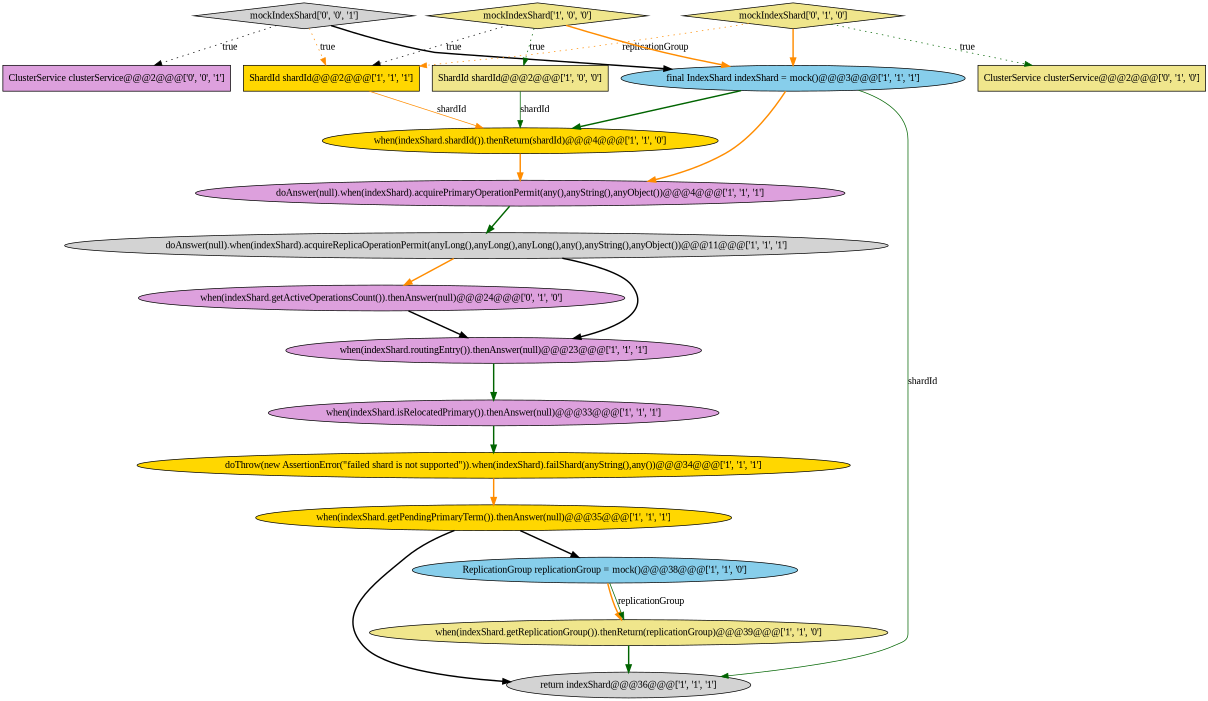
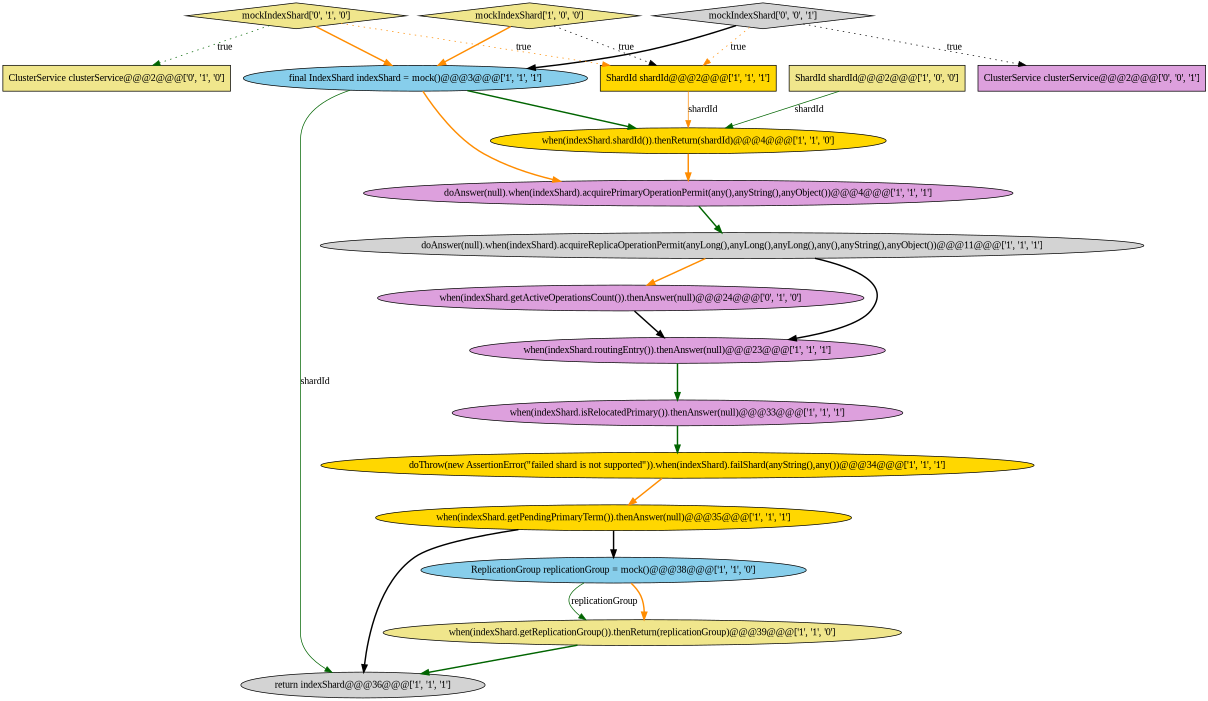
edge "mockIndexShard['1', '0', '0']" -> "ShardId shardId@@@2@@@['1', '0', '0']": removed, label "true"
edge "mockIndexShard['0', '1', '0']" -> "ShardId shardId@@@2@@@['1', '1', '1']": label "replicationGroup" -> "true"
